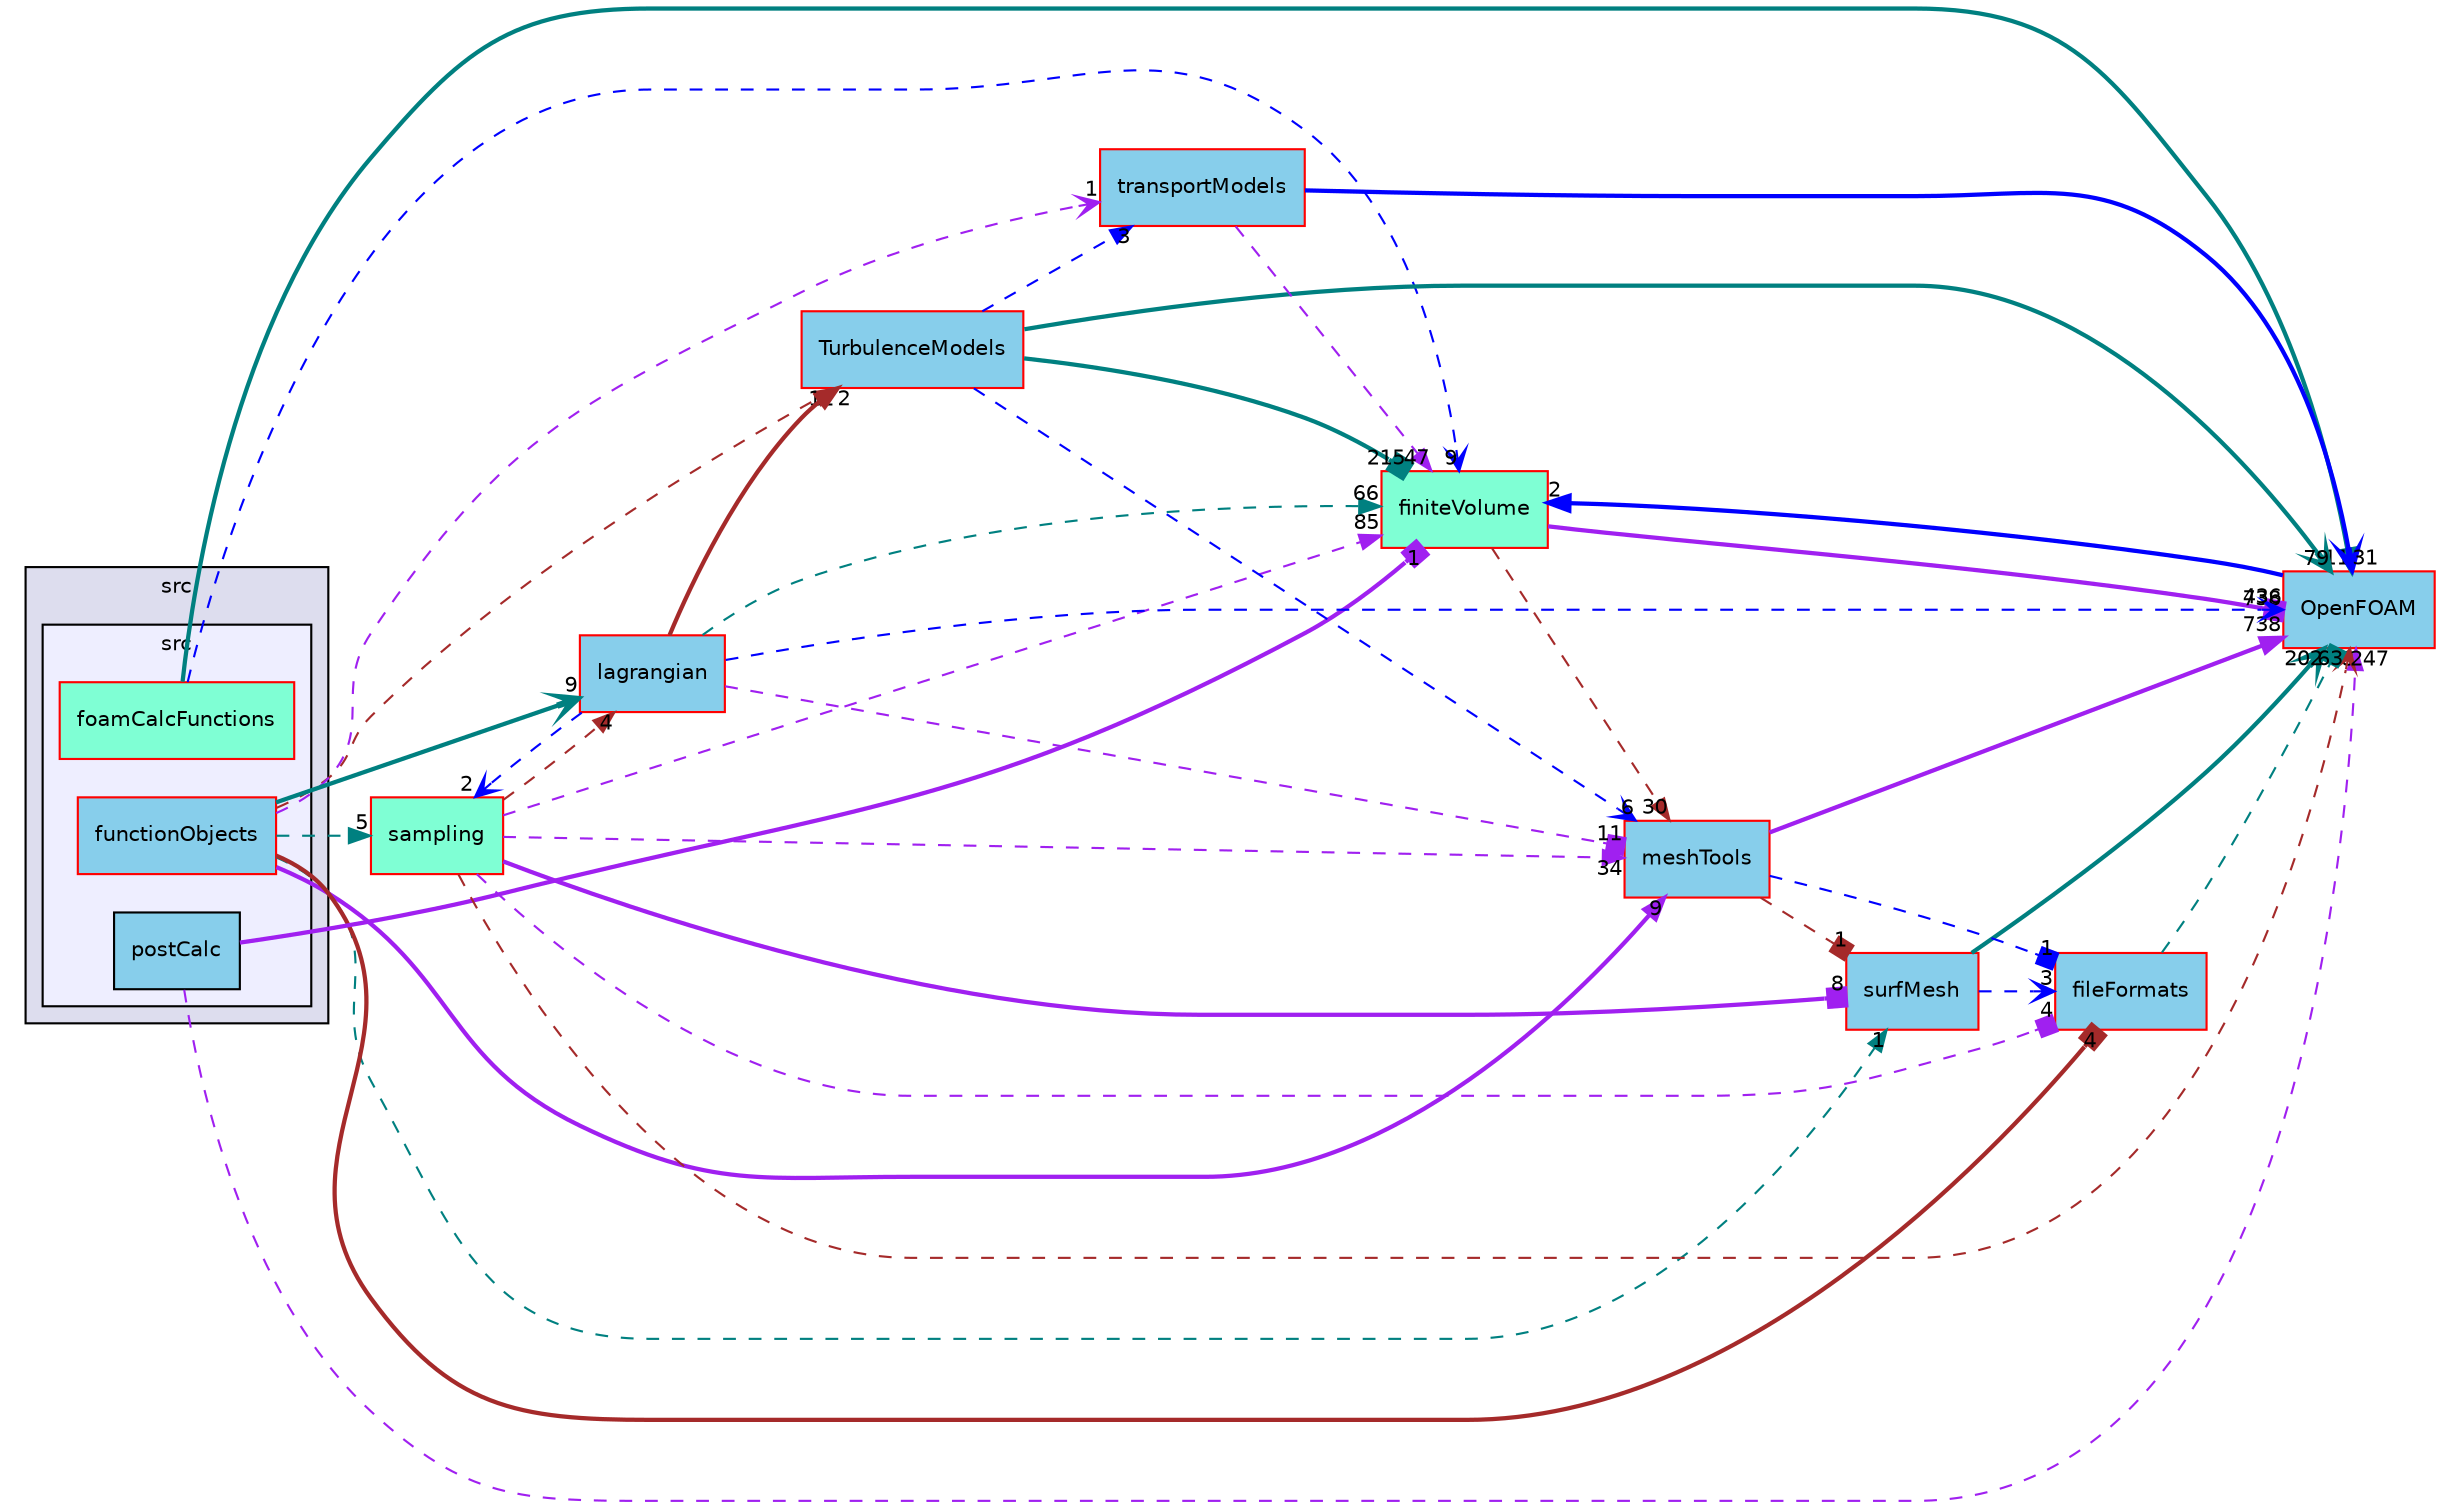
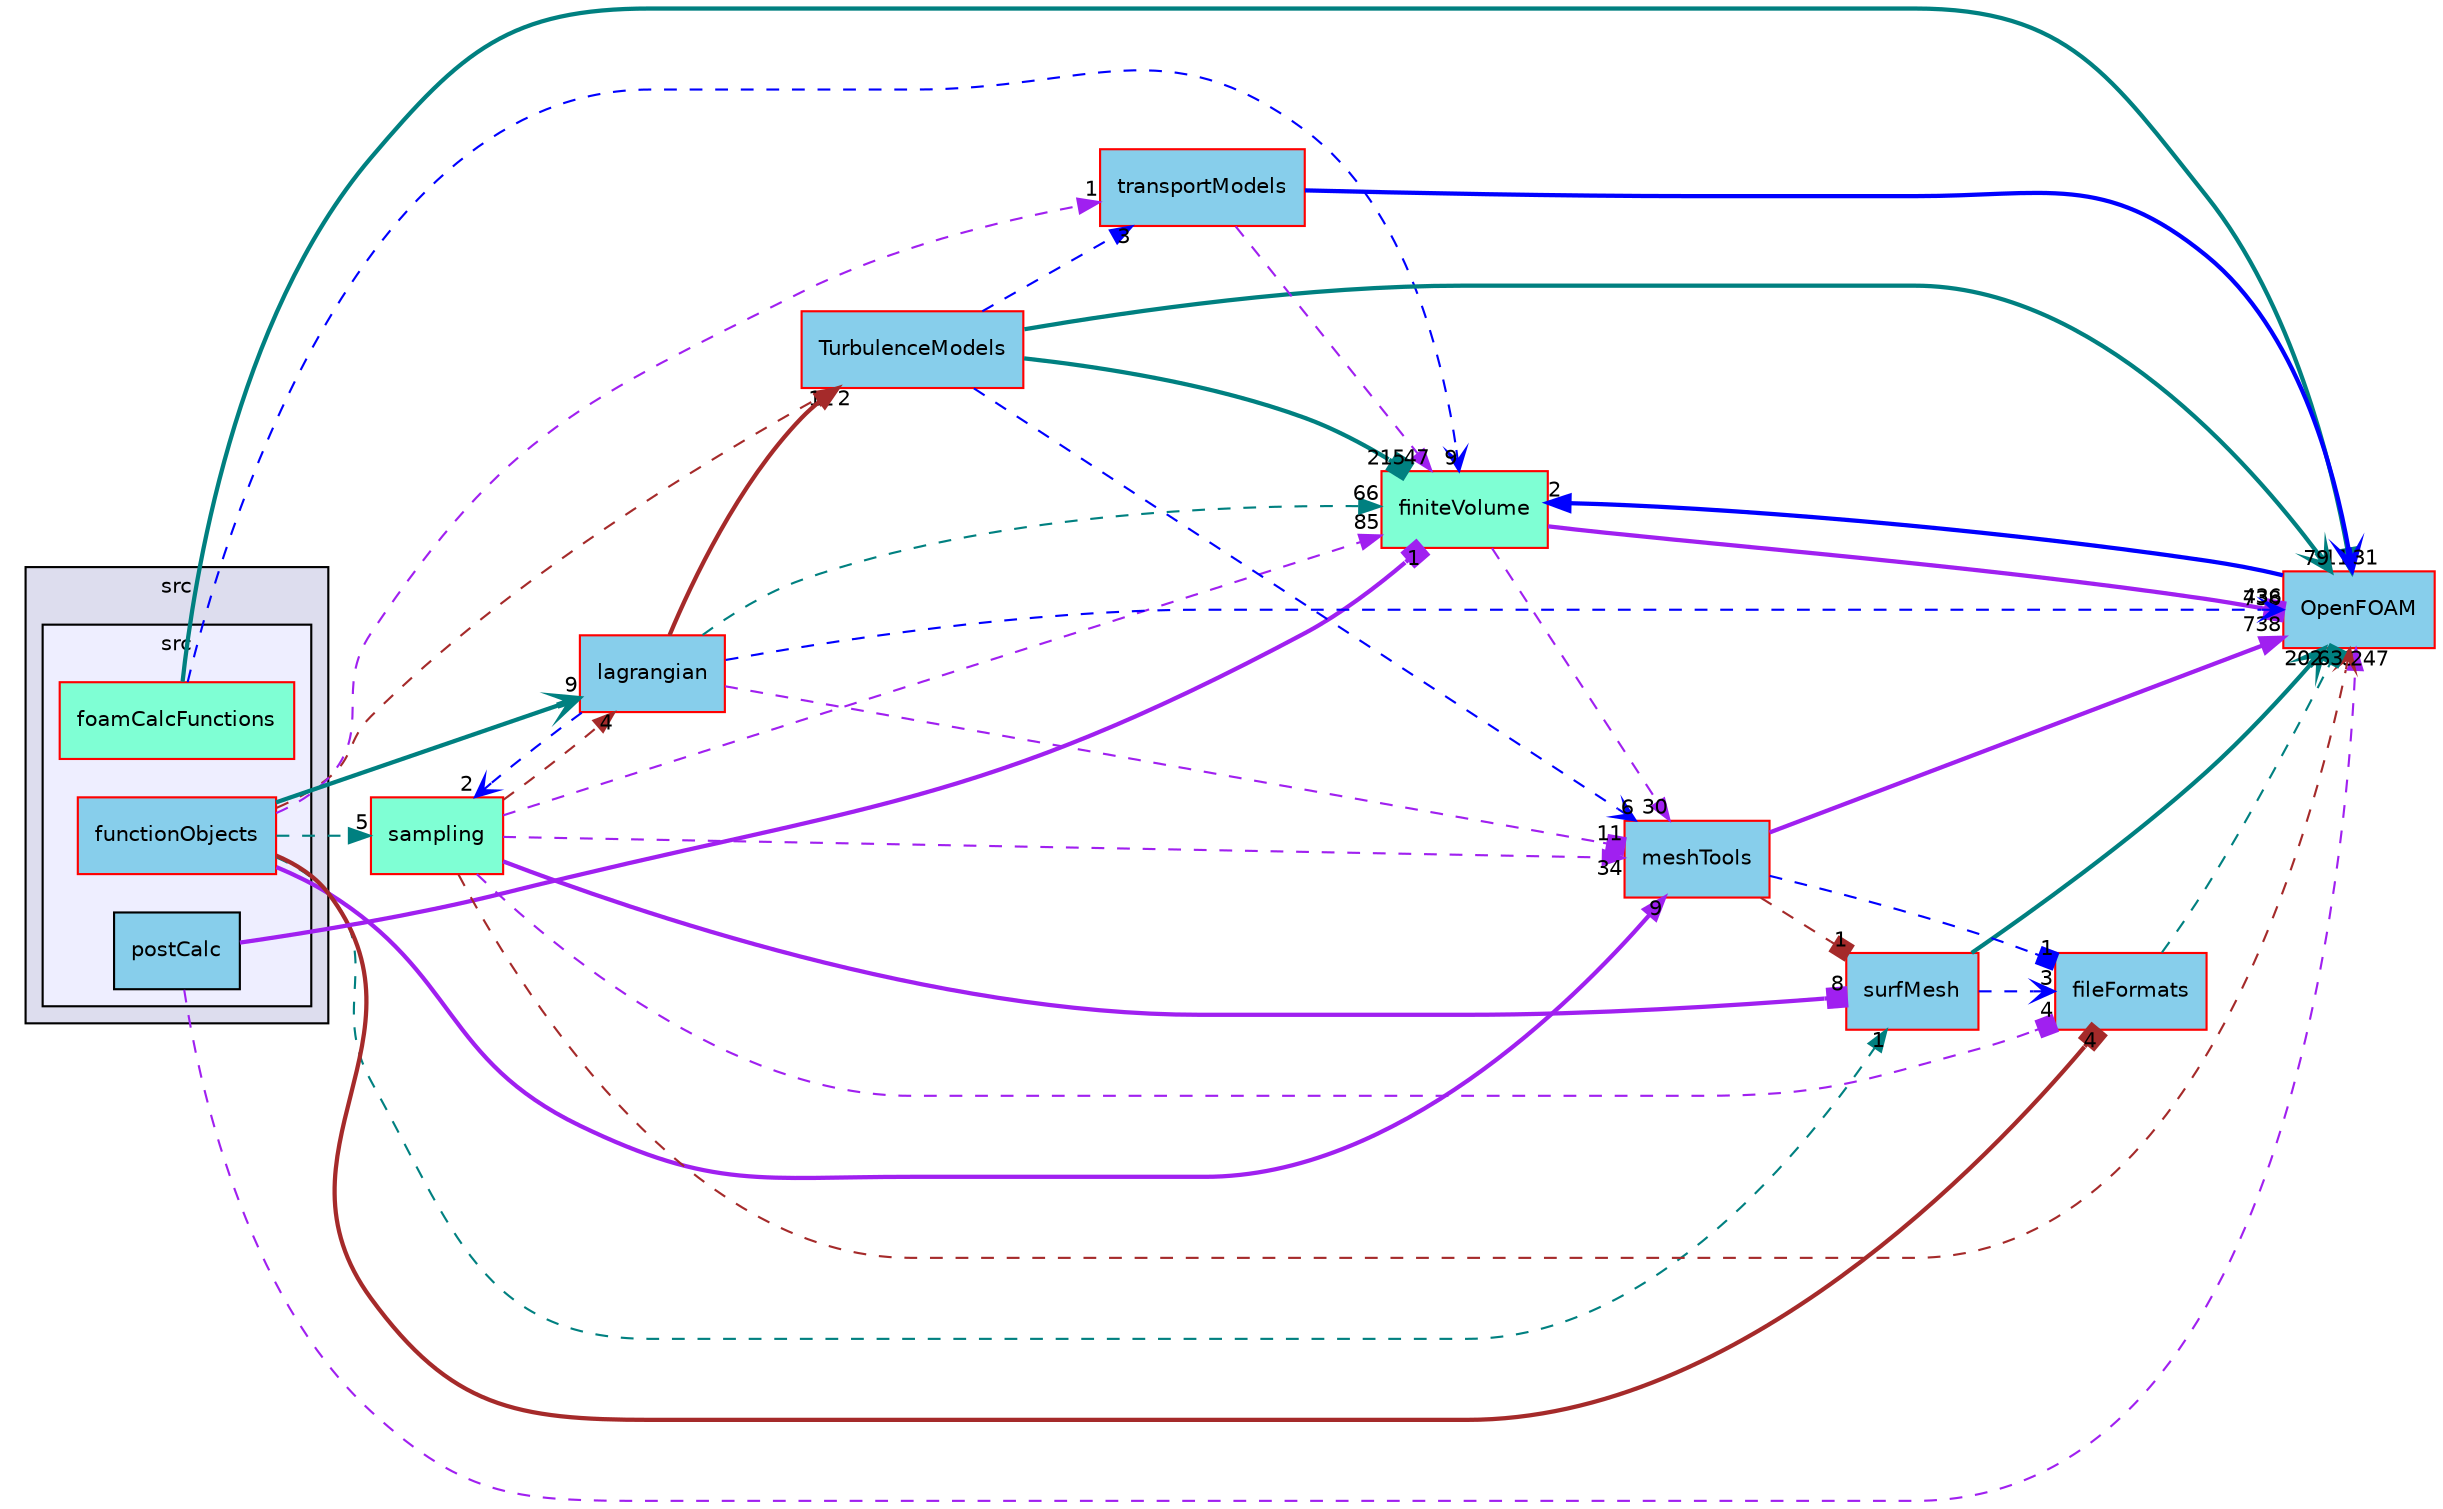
edge "functionObjects" -> "transportModels": arrowhead vee -> normal
edge "finiteVolume" -> "meshTools": color brown -> purple
